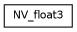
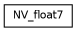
node "NV_float3": label "NV_float3" -> "NV_float7"
